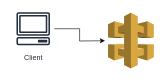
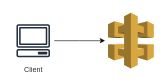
node "Client": moved (33, 29) -> (33, 41)
